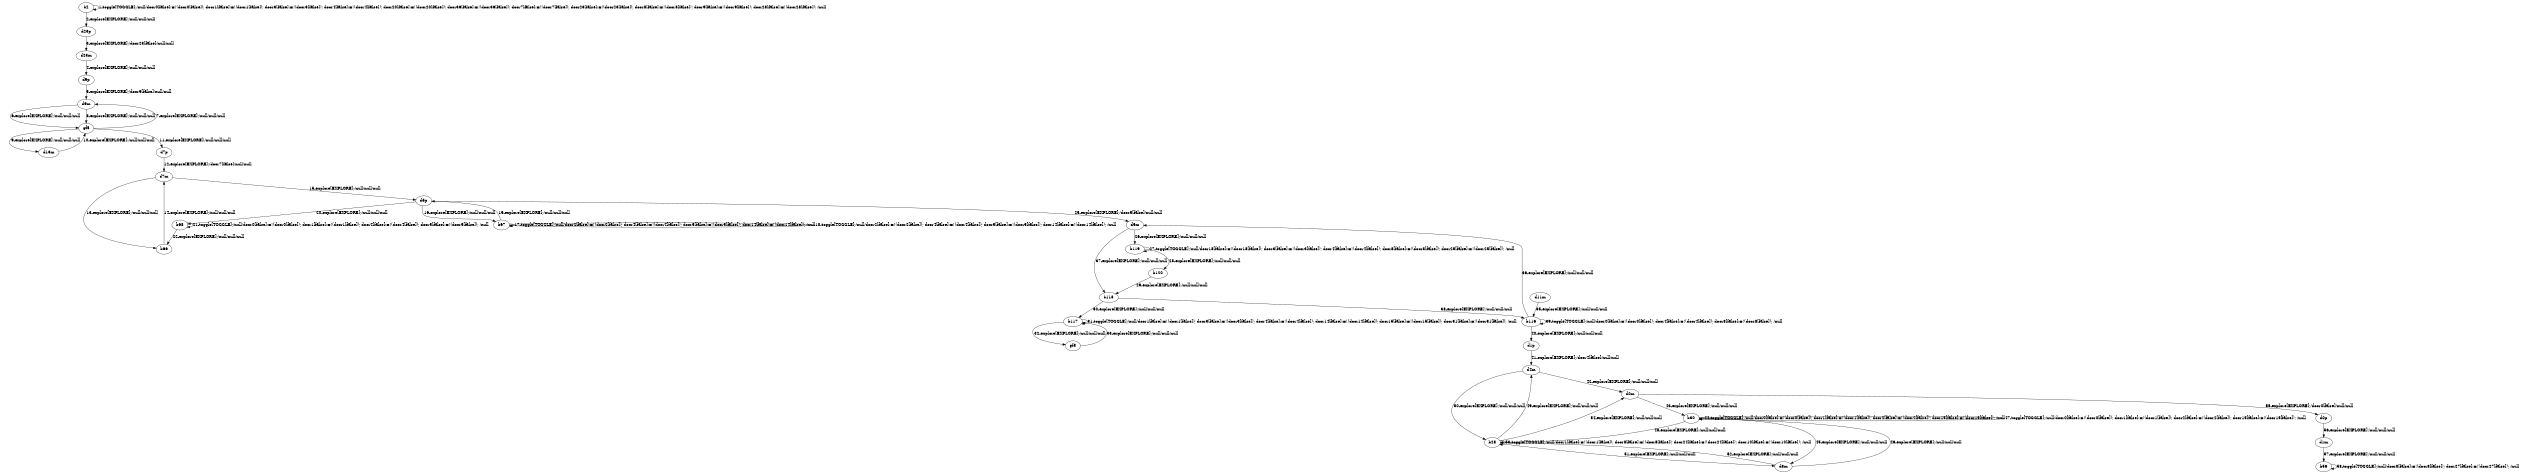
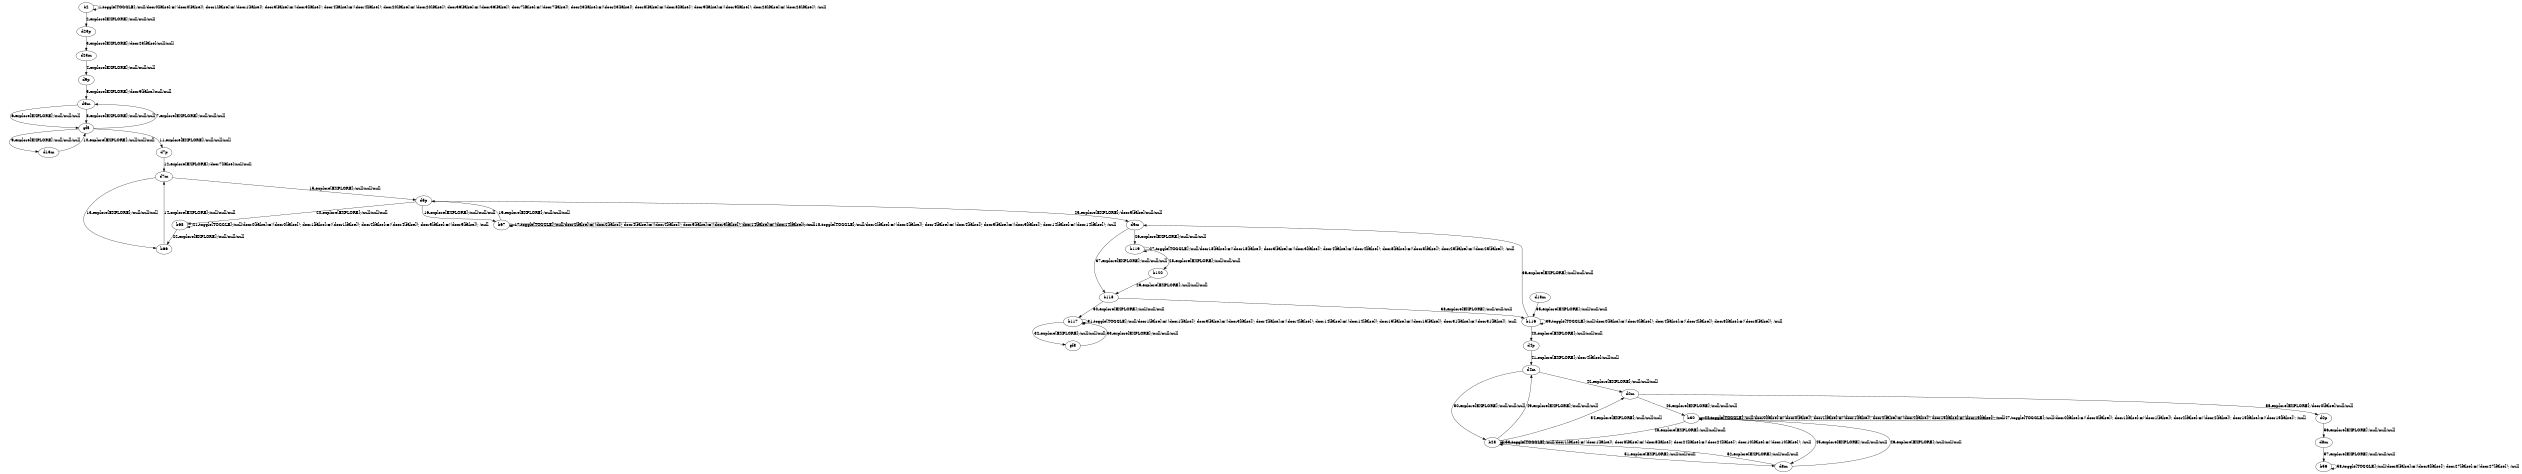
node "d11m": label "d11m" -> "d18m"
node "d1p": label "d1p" -> "d4p"
node "d1m": label "d1m" -> "d8m"
